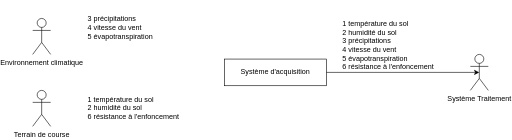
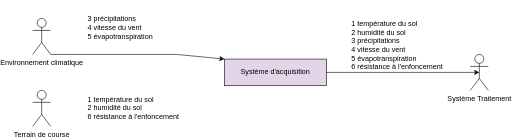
node "1 température du sol 2 humidité du sol 3 précipitations 4 vitesse du vent 5 évapotranspiration 6 résistance à l'enfoncement": moved (402, 45) -> (411, 45)
edge "Environnement climatique" -> "Système d'acquisition": added
node "Système d'acquisition": fillcolor #ffffff -> #e1d5e7
